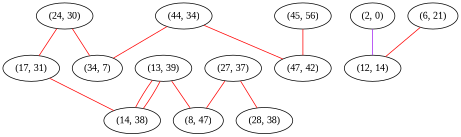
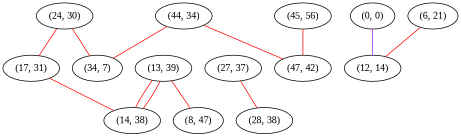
node "(2, 0)": label "(2, 0)" -> "(0, 0)"
edge "(27, 37)" -- "(8, 47)": removed
